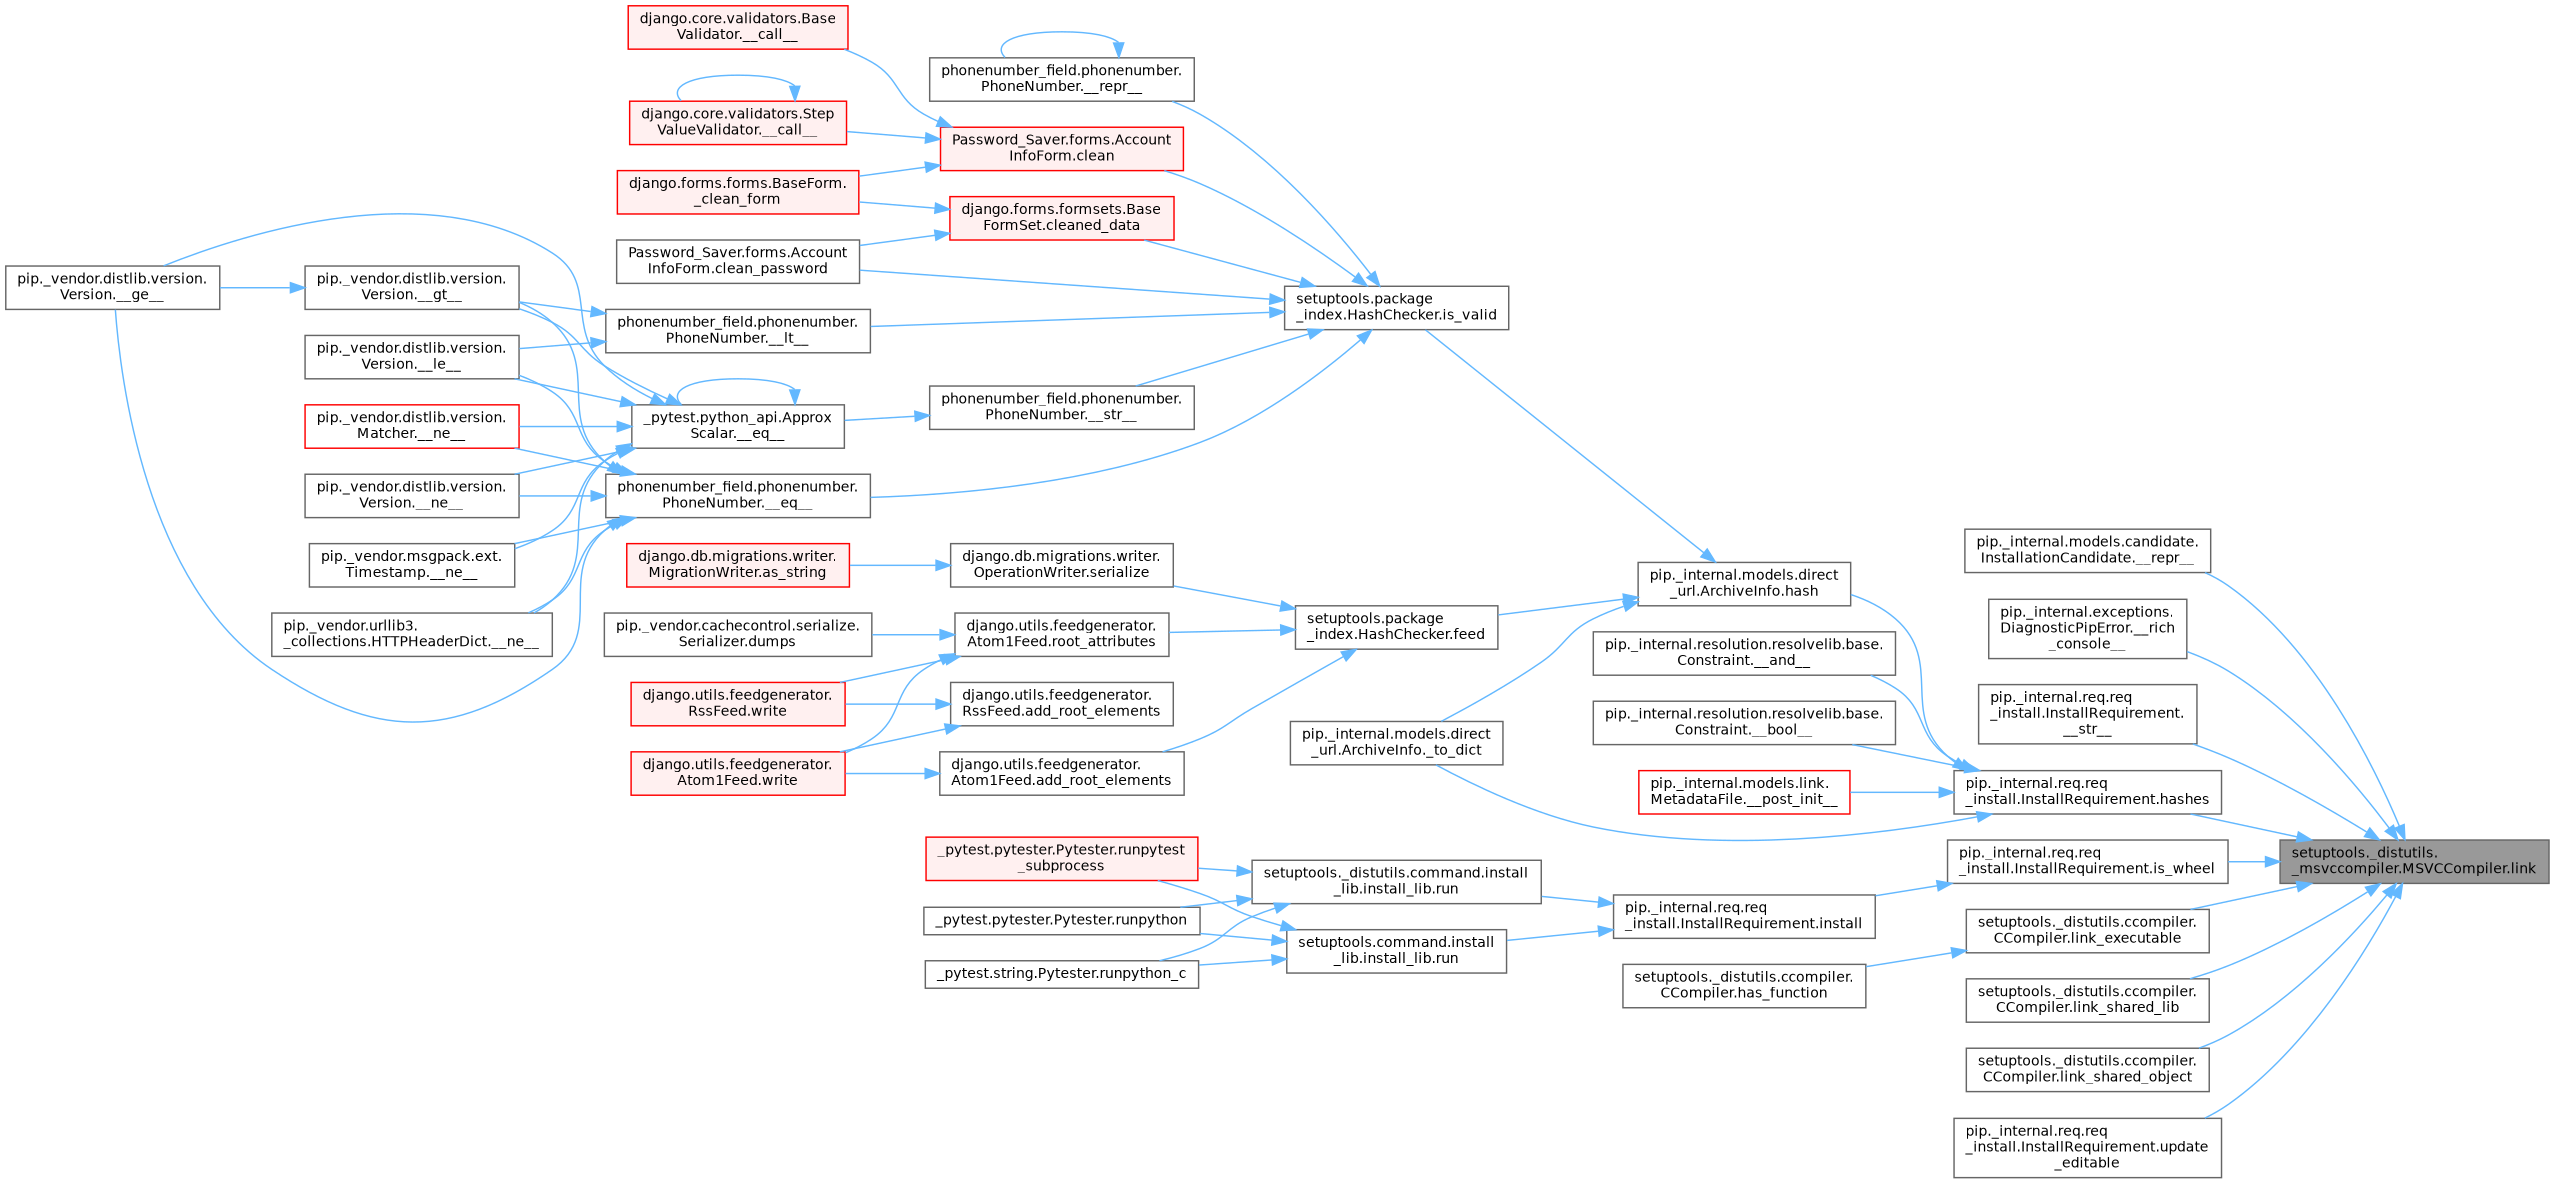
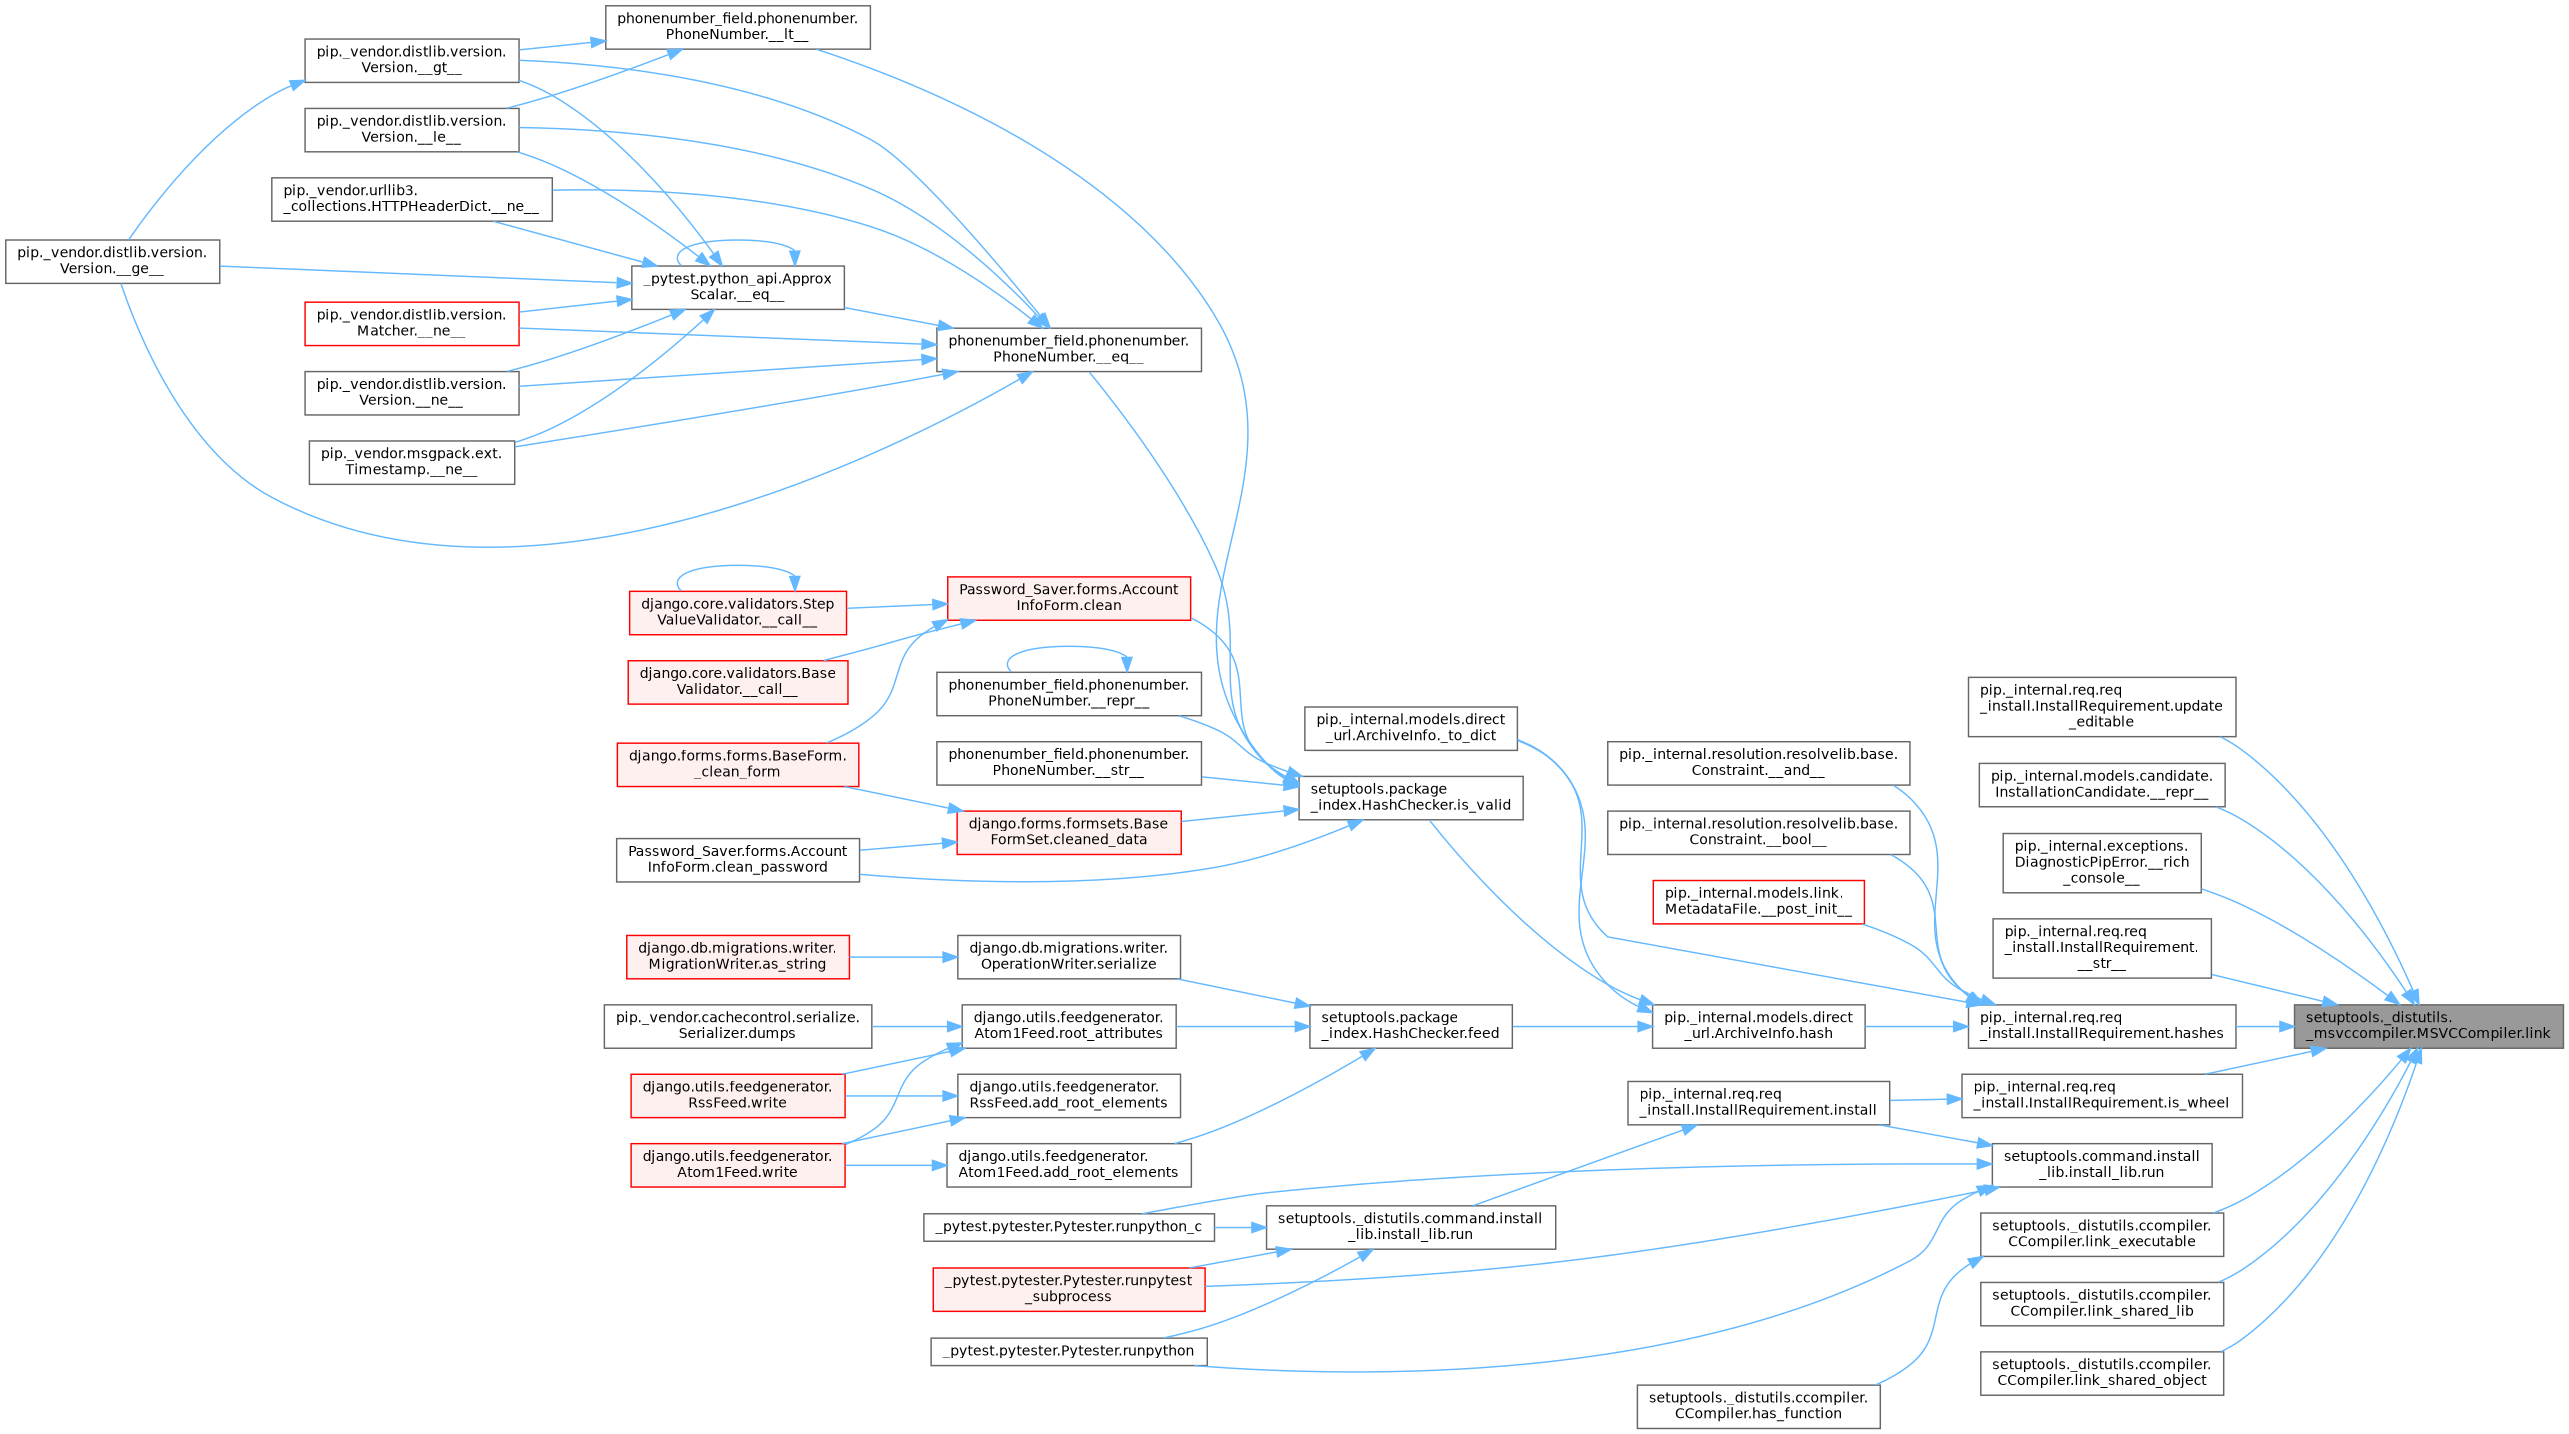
edge "_pytest.python_api.Approx Scalar.__eq__" -> "phonenumber_field.phonenumber. PhoneNumber.__str__": now "_pytest.python_api.Approx Scalar.__eq__" -> "phonenumber_field.phonenumber. PhoneNumber.__eq__"
edge "setuptools.command.install _lib.install_lib.run" -> "pip._internal.req.req _install.InstallRequirement.install": reversed
node "_pytest.string.Pytester.runpython_c": label "_pytest.string.Pytester.runpython_c" -> "_pytest.pytester.Pytester.runpython_c"
